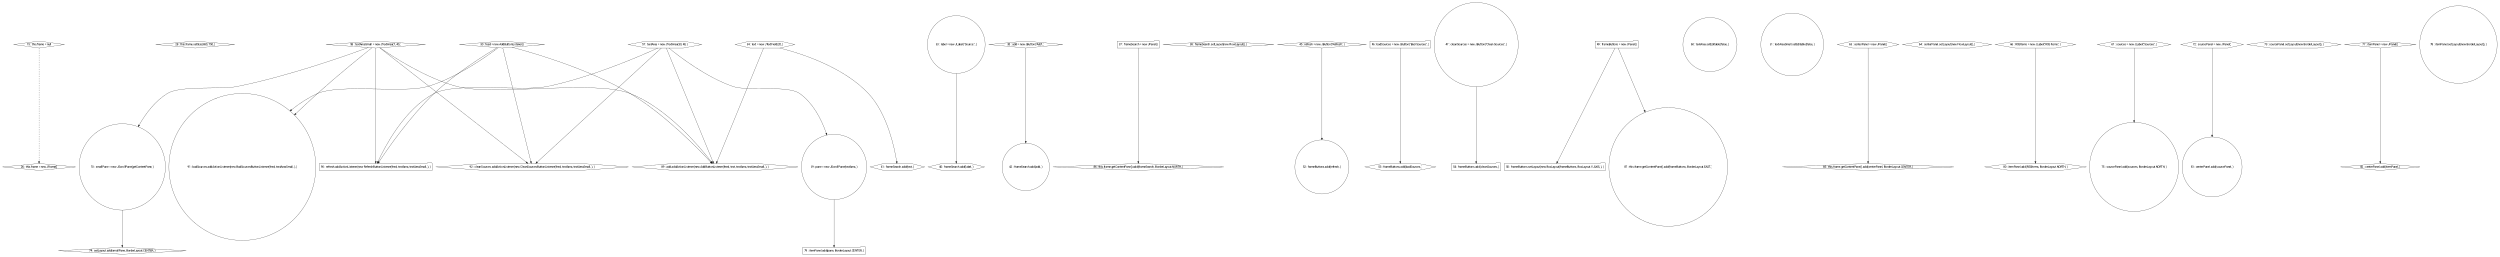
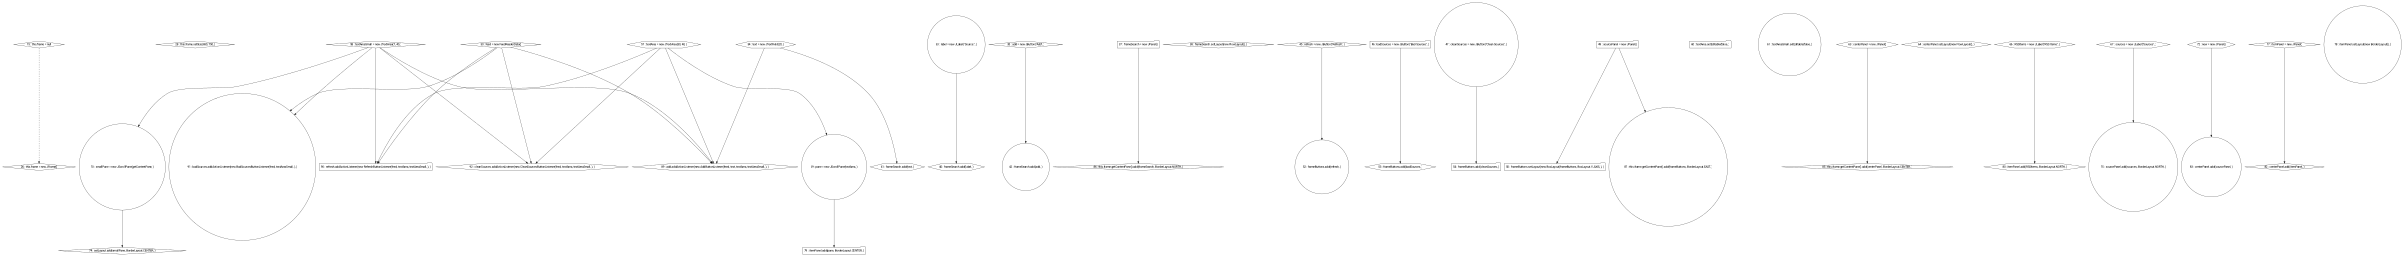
node "30 : feed = new AddButtonListener()": label "30 : feed = new AddButtonListener()" -> "30 : feed = new FeedReaderData()"
node "49 : frameButtons = new JPanel()": label "49 : frameButtons = new JPanel()" -> "49 : sourcePanel = new JPanel()"
node "60 : textArea.setEditable(false, )": shape circle -> folder
node "72 : sourcePanel = new JPanel()": label "72 : sourcePanel = new JPanel()" -> "72 : new = new JPanel()"
node "73 : sourcePanel.setLayout(new BorderLayout(), )": removed
